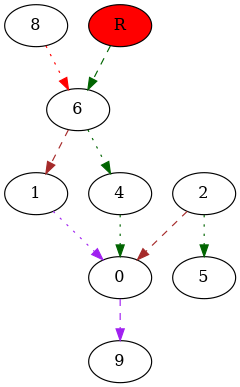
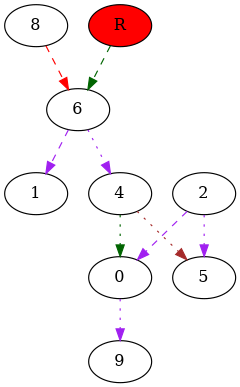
edge "8" -> "6": style dotted -> dashed
edge "6" -> "1": color brown -> purple
edge "6" -> "4": color darkgreen -> purple
edge "4" -> "5": added
edge "2" -> "5": color darkgreen -> purple
edge "1" -> "0": removed
edge "2" -> "0": color brown -> purple
edge "0" -> "9": style dashed -> dotted
